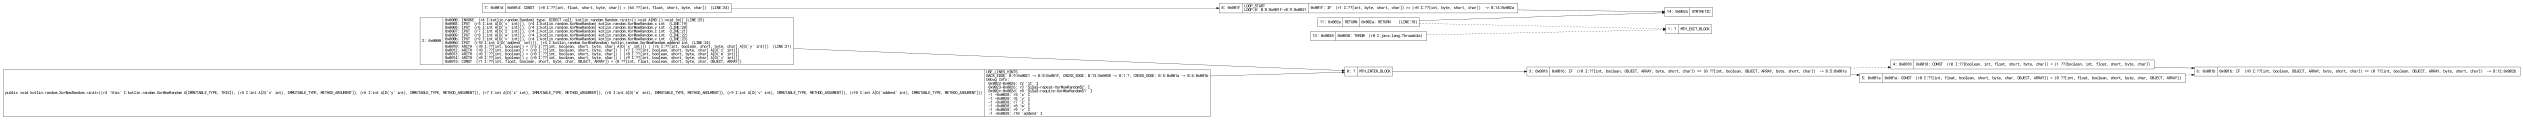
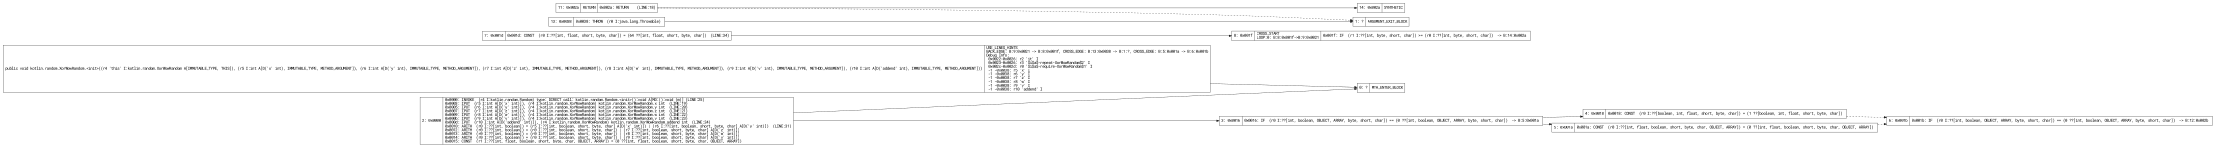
node "8: 0x001f": text "LOOP_START" -> "CROSS_START"
edge "8: 0x001f" -> "14: 0x002a": removed
node "1: ?": text "MTH_EXIT_BLOCK" -> "ARGUMENT_EXIT_BLOCK"
edge "13: 0x0038" -> "1: ?": style dashed -> solid
edge "3: 0x0016" -> "4: 0x0018": style dashed -> solid
edge "4: 0x0018" -> "6: 0x001b": style solid -> dashed
edge "0: ?" -> "3: 0x0016": now "2: 0x0000" -> "3: 0x0016"
